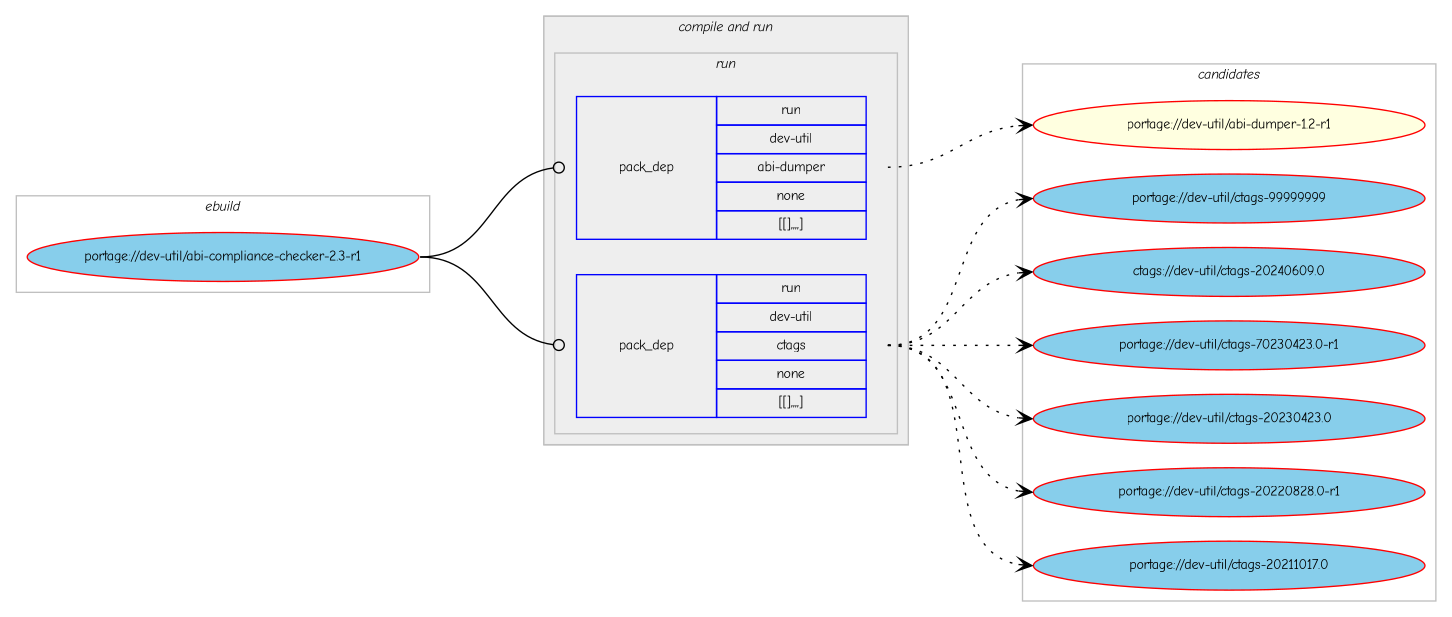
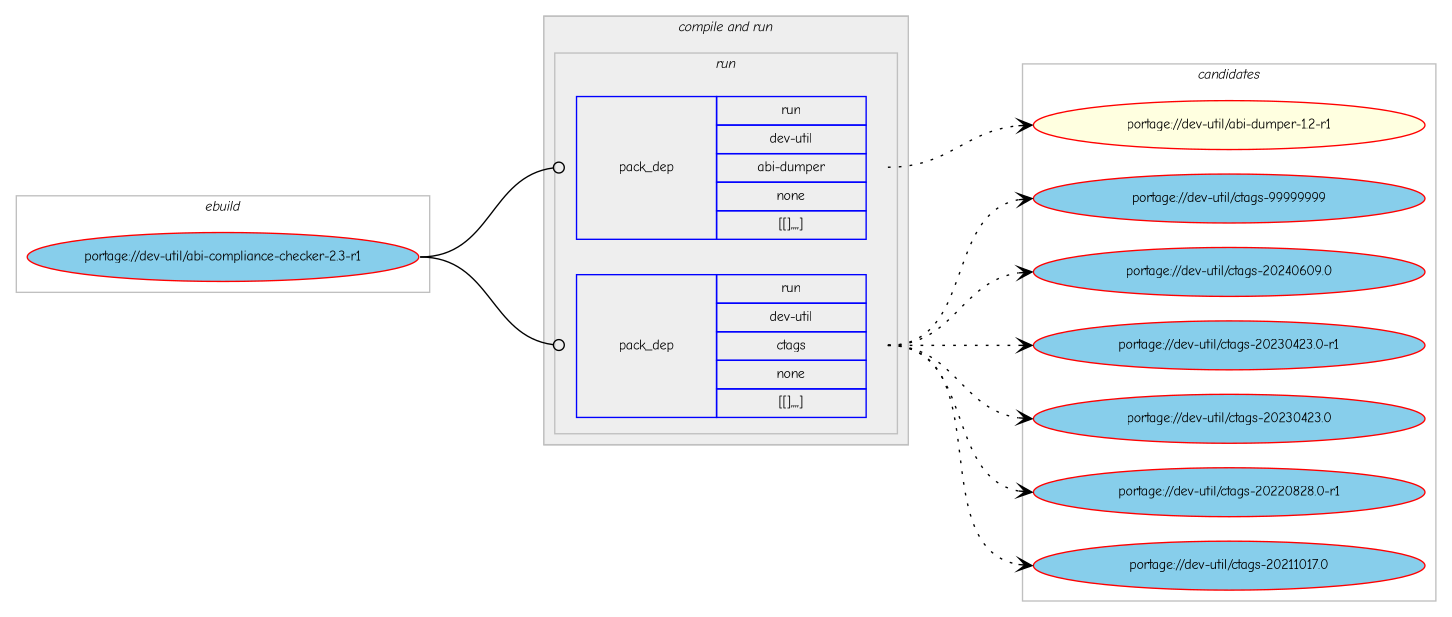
node "ctags://dev-util/ctags-20240609.0": label "ctags://dev-util/ctags-20240609.0" -> "portage://dev-util/ctags-20240609.0"
node "portage://dev-util/ctags-70230423.0-r1": label "portage://dev-util/ctags-70230423.0-r1" -> "portage://dev-util/ctags-20230423.0-r1"
